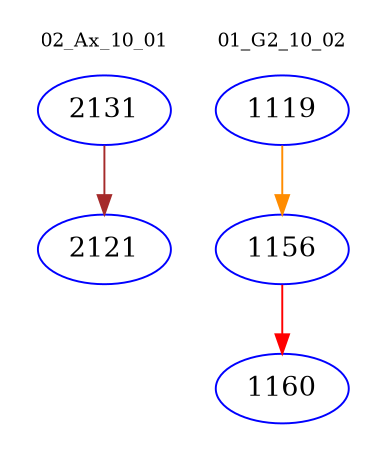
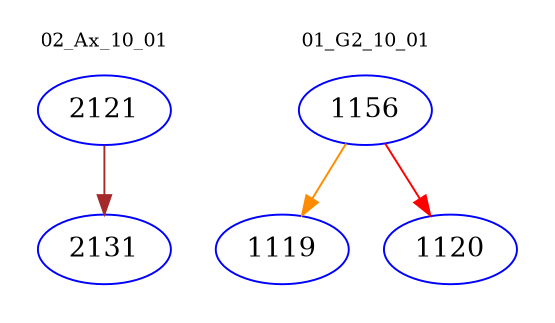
cluster "01_G2_10_02": label "01_G2_10_02" -> "01_G2_10_01"
edge "2131" -> "2121": reversed
edge "1119" -> "1156": reversed
node "1160": label "1160" -> "1120"
